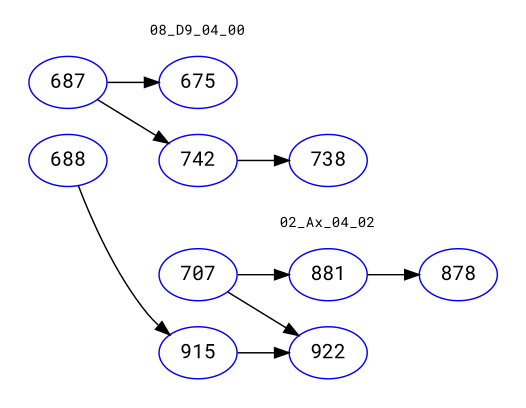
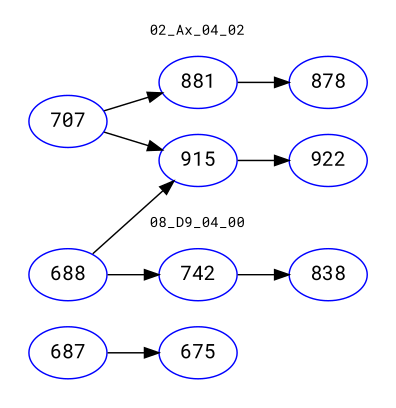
edge "687" -> "742": now "688" -> "742"
node "738": label "738" -> "838"
edge "707" -> "922": now "707" -> "915"
